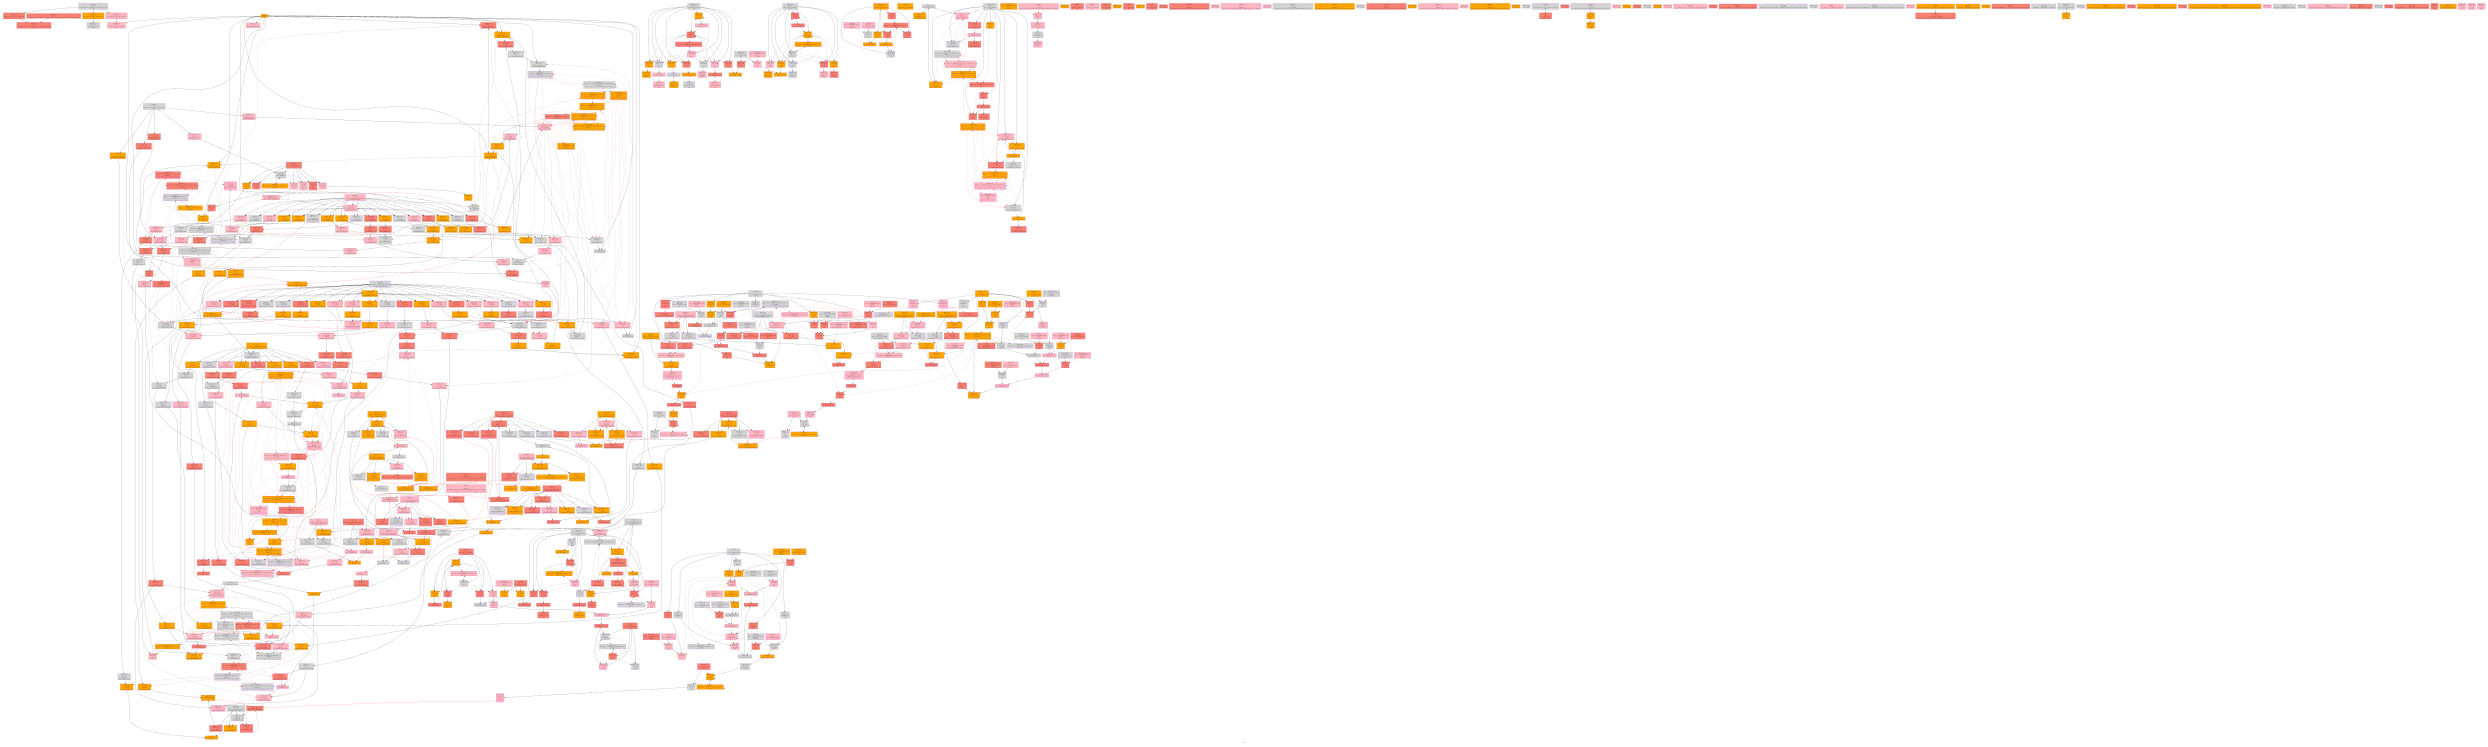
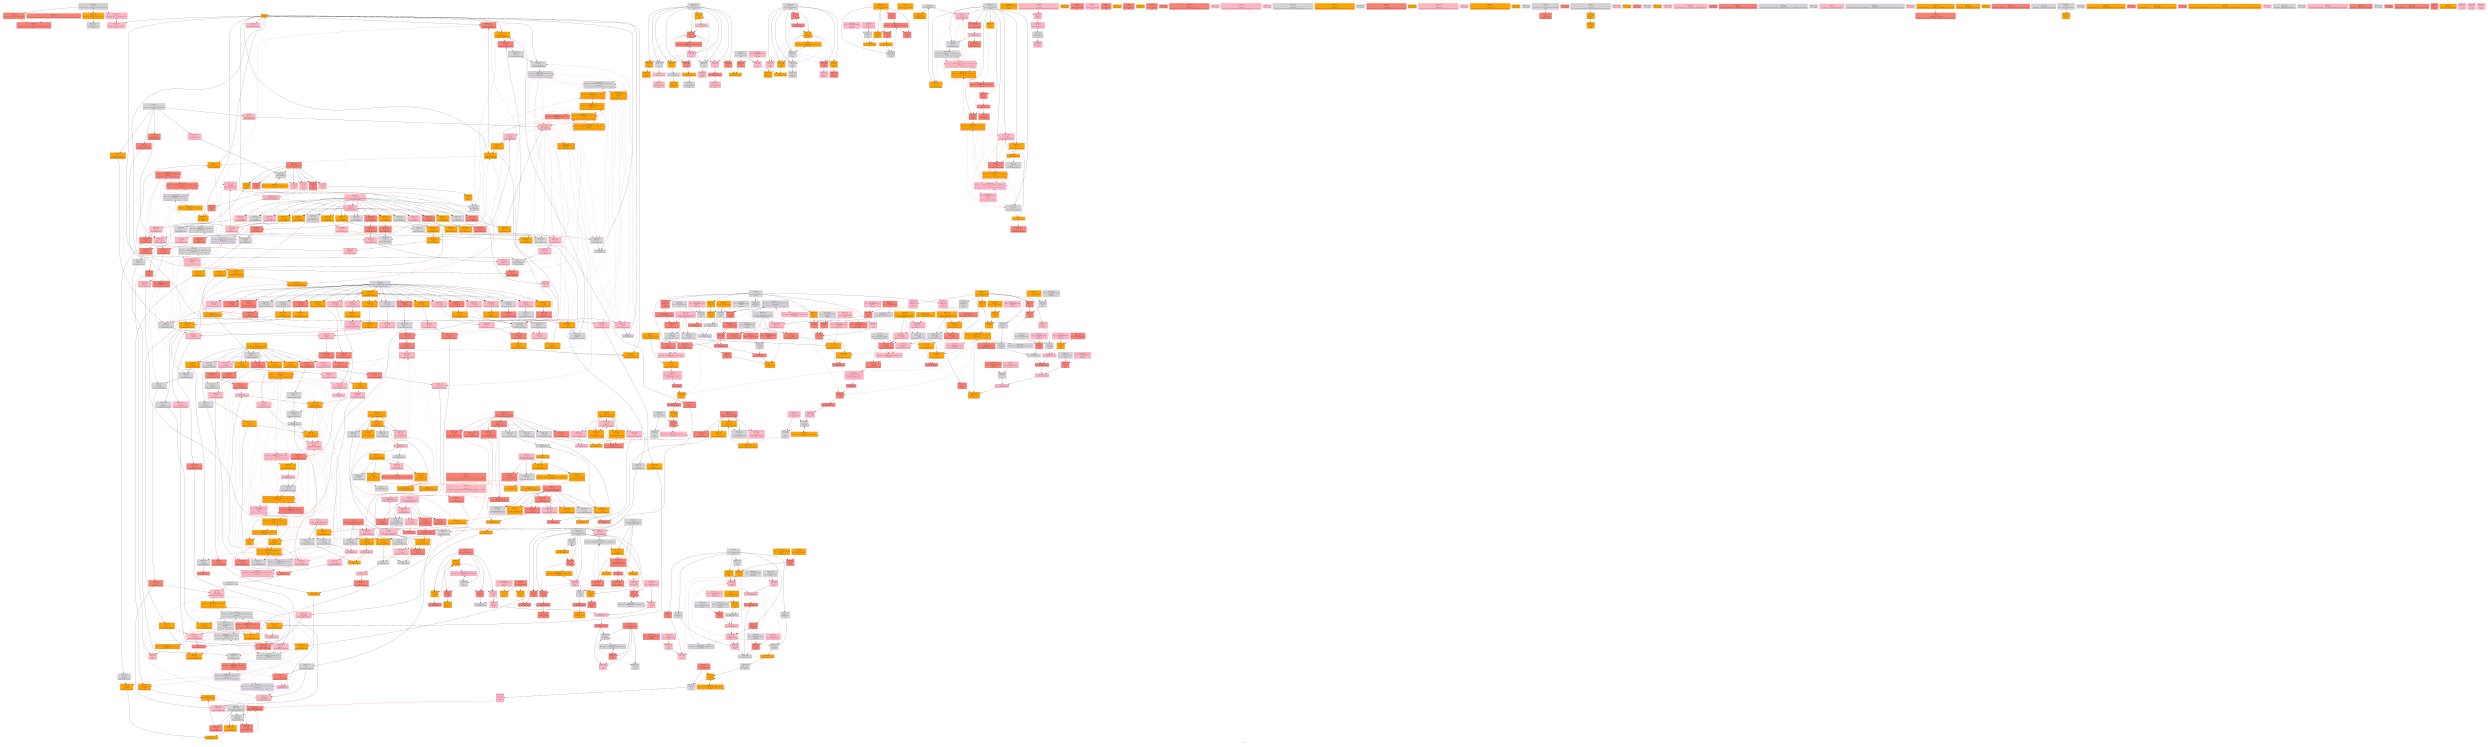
node "NodeID: 380": fillcolor salmon -> lightgrey
